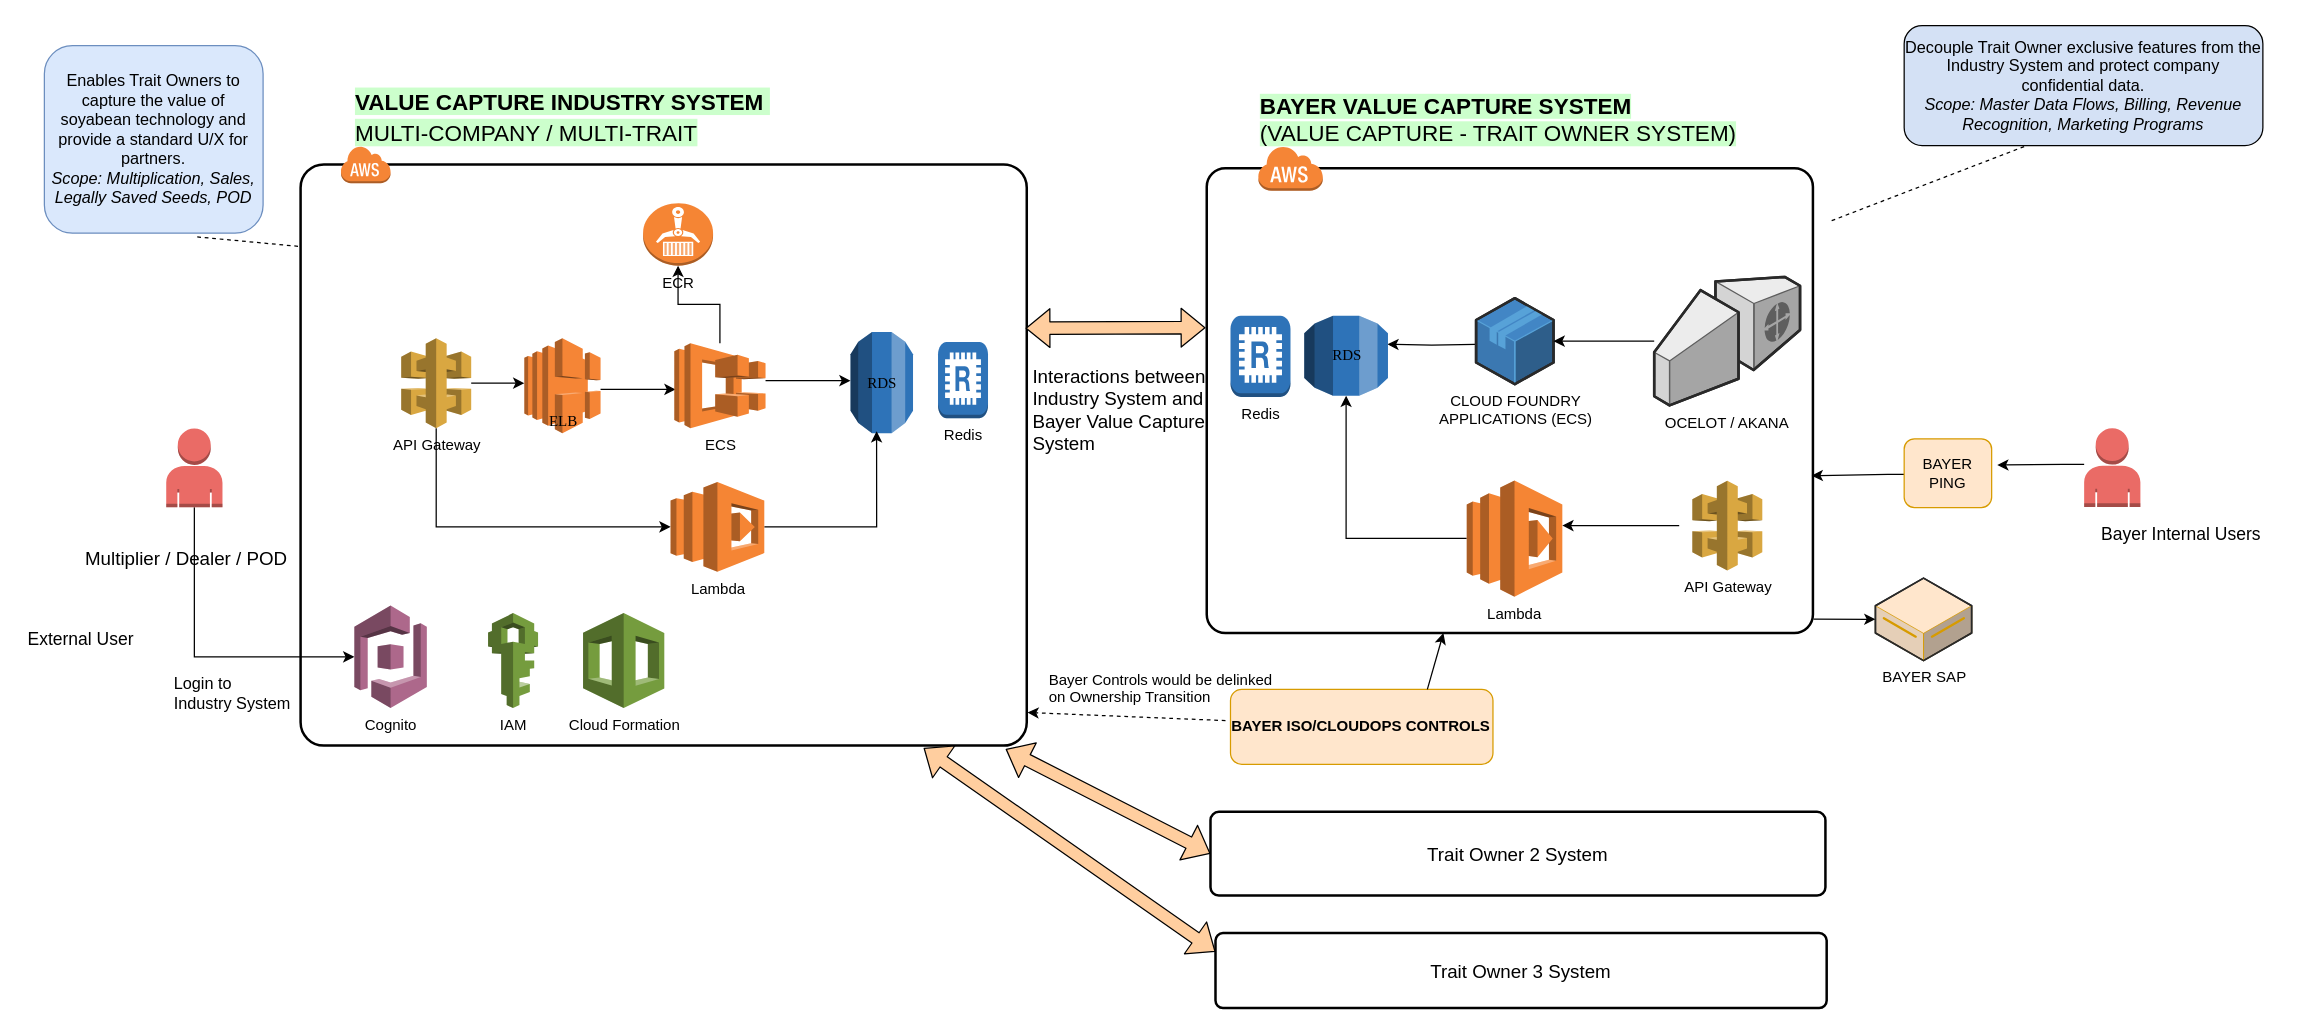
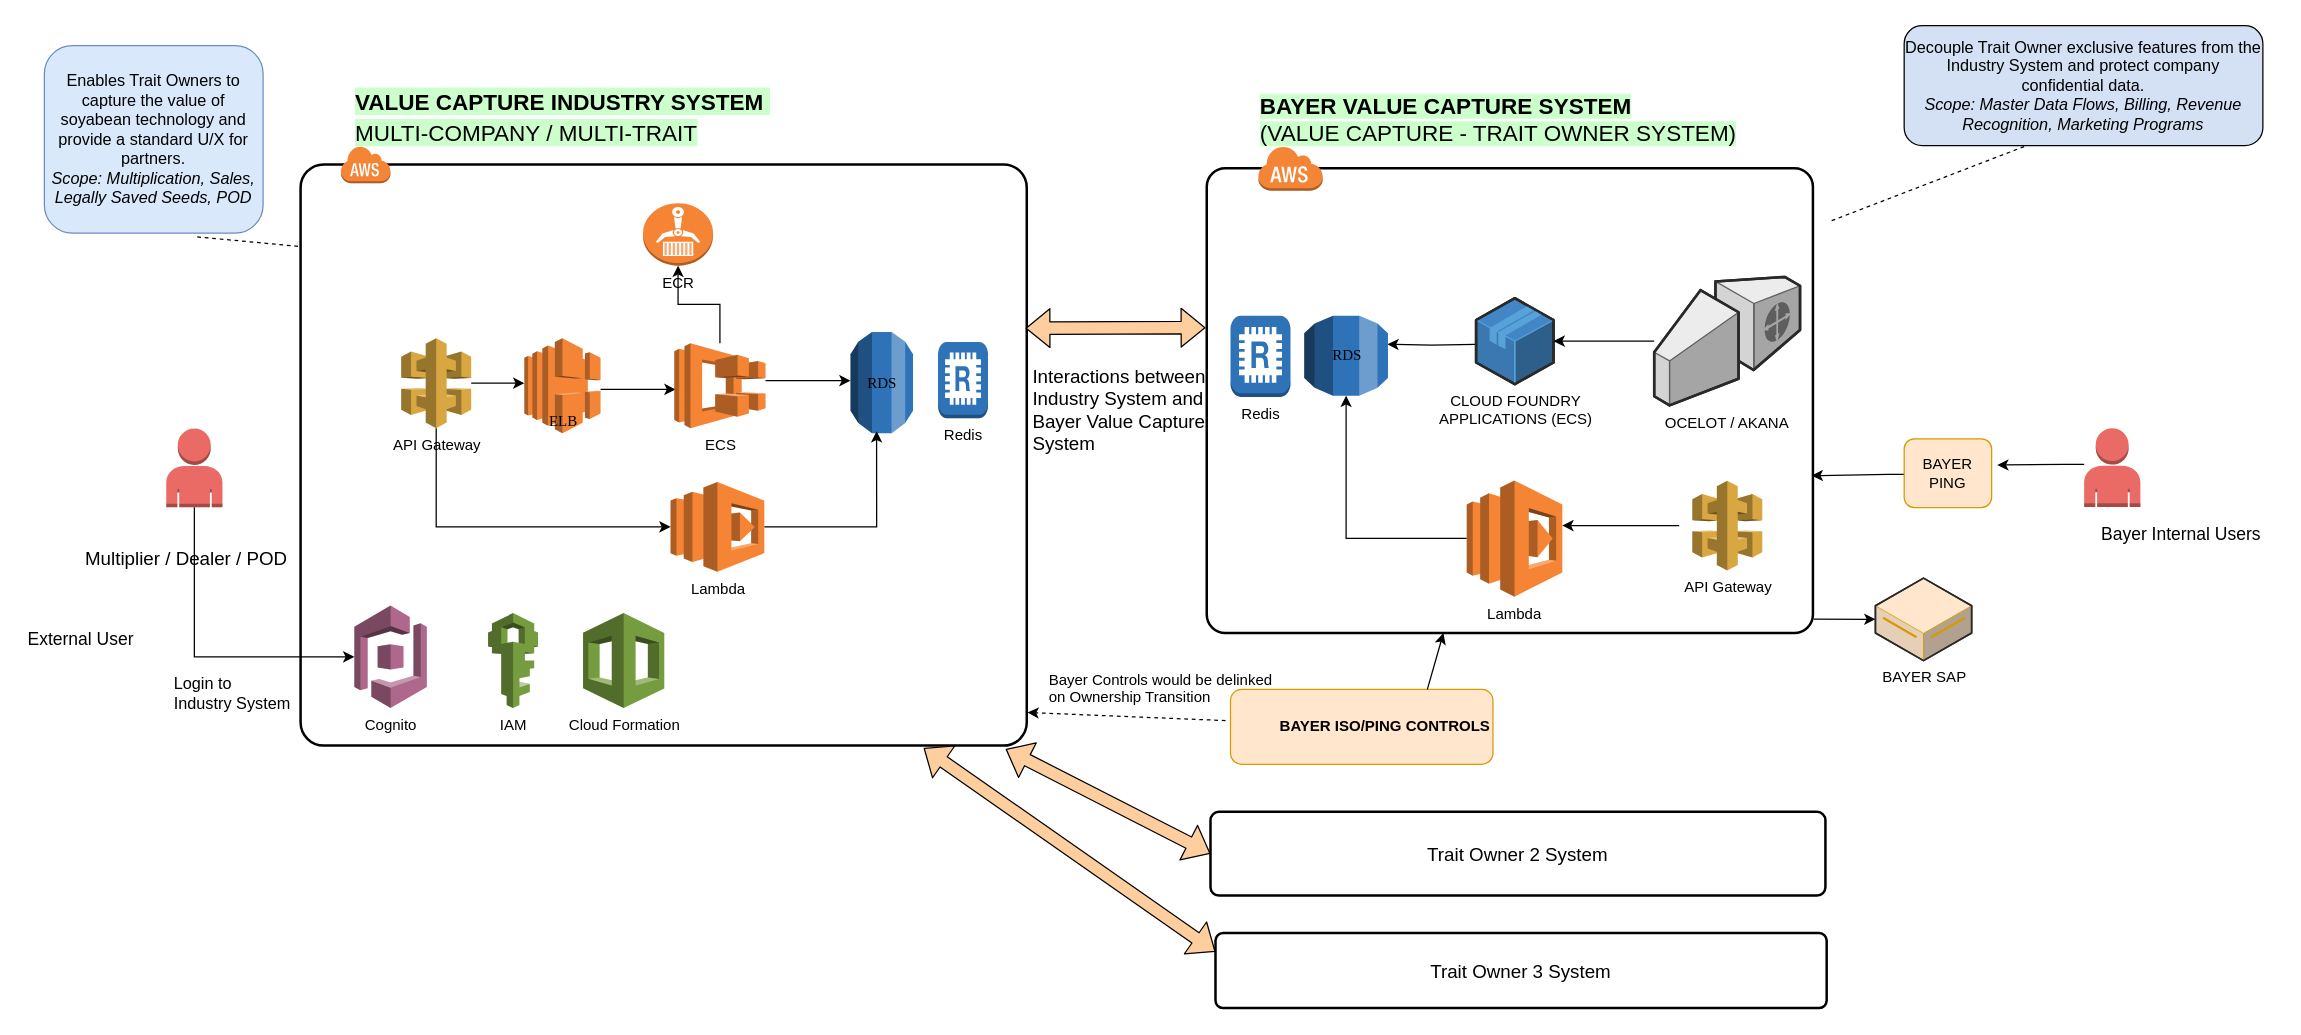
node "BAYER ISO/CLOUDOPS CONTROLS": label "BAYER ISO/CLOUDOPS CONTROLS" -> "BAYER ISO/PING CONTROLS"
